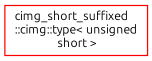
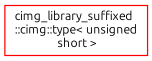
node "cimg_short_suffixed ::cimg::type< unsigned short >": label "cimg_short_suffixed ::cimg::type< unsigned short >" -> "cimg_library_suffixed ::cimg::type< unsigned short >"
